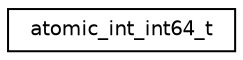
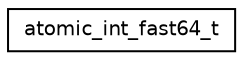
node "atomic_int_int64_t": label "atomic_int_int64_t" -> "atomic_int_fast64_t"
